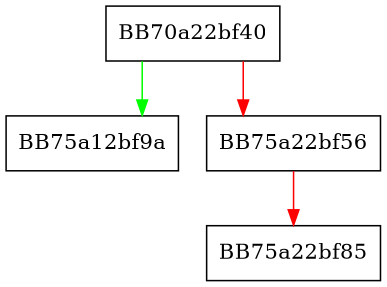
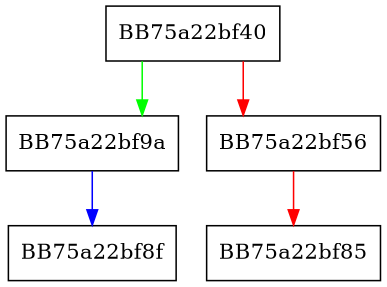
node "BB70a22bf40": label "BB70a22bf40" -> "BB75a22bf40"
node "BB75a12bf9a": label "BB75a12bf9a" -> "BB75a22bf9a"
node "BB75a22bf8f": added
